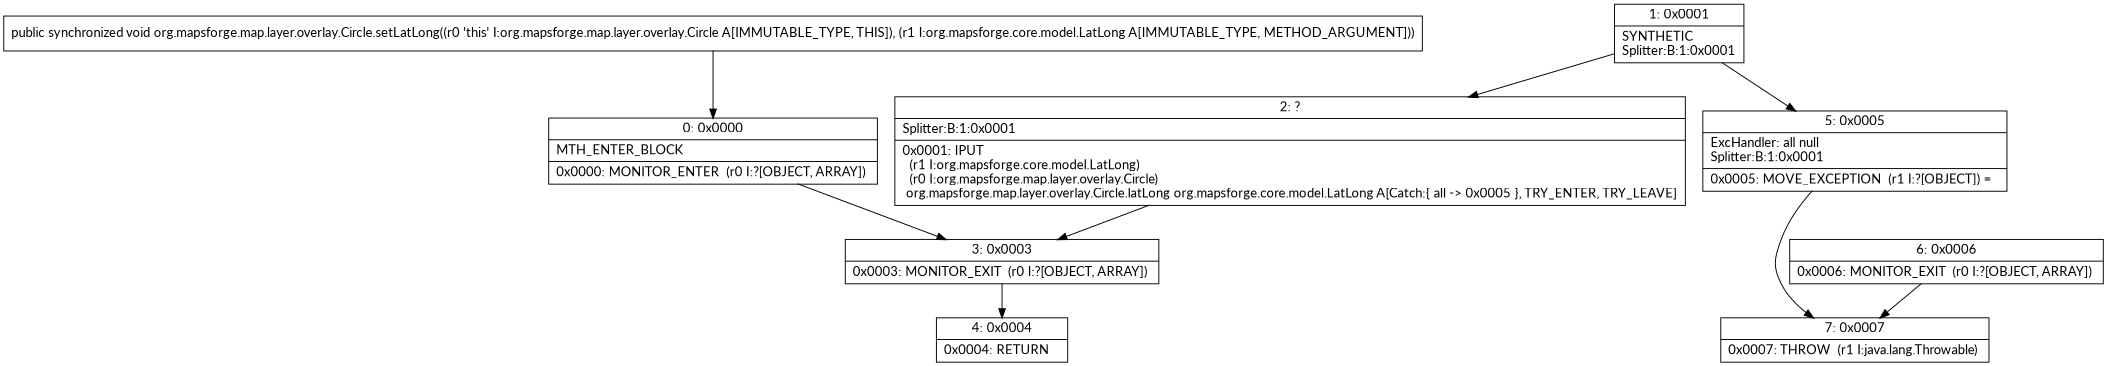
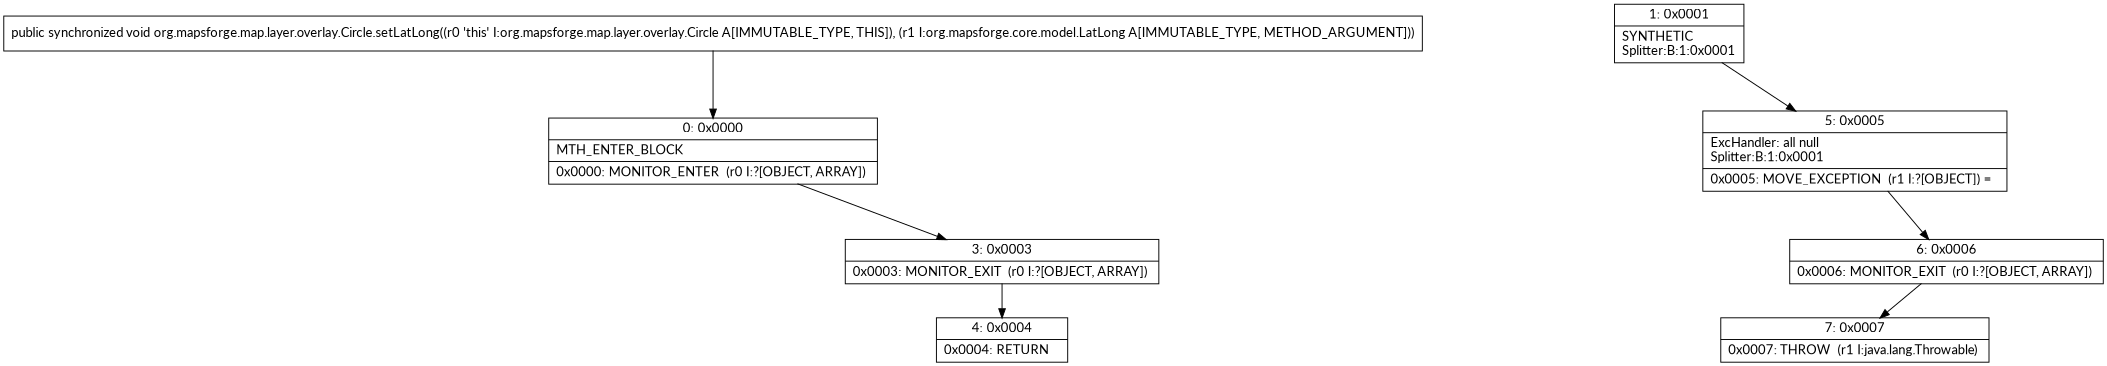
node "2: ?": removed
edge "5: 0x0005" -> "7: 0x0007": now "5: 0x0005" -> "6: 0x0006"
